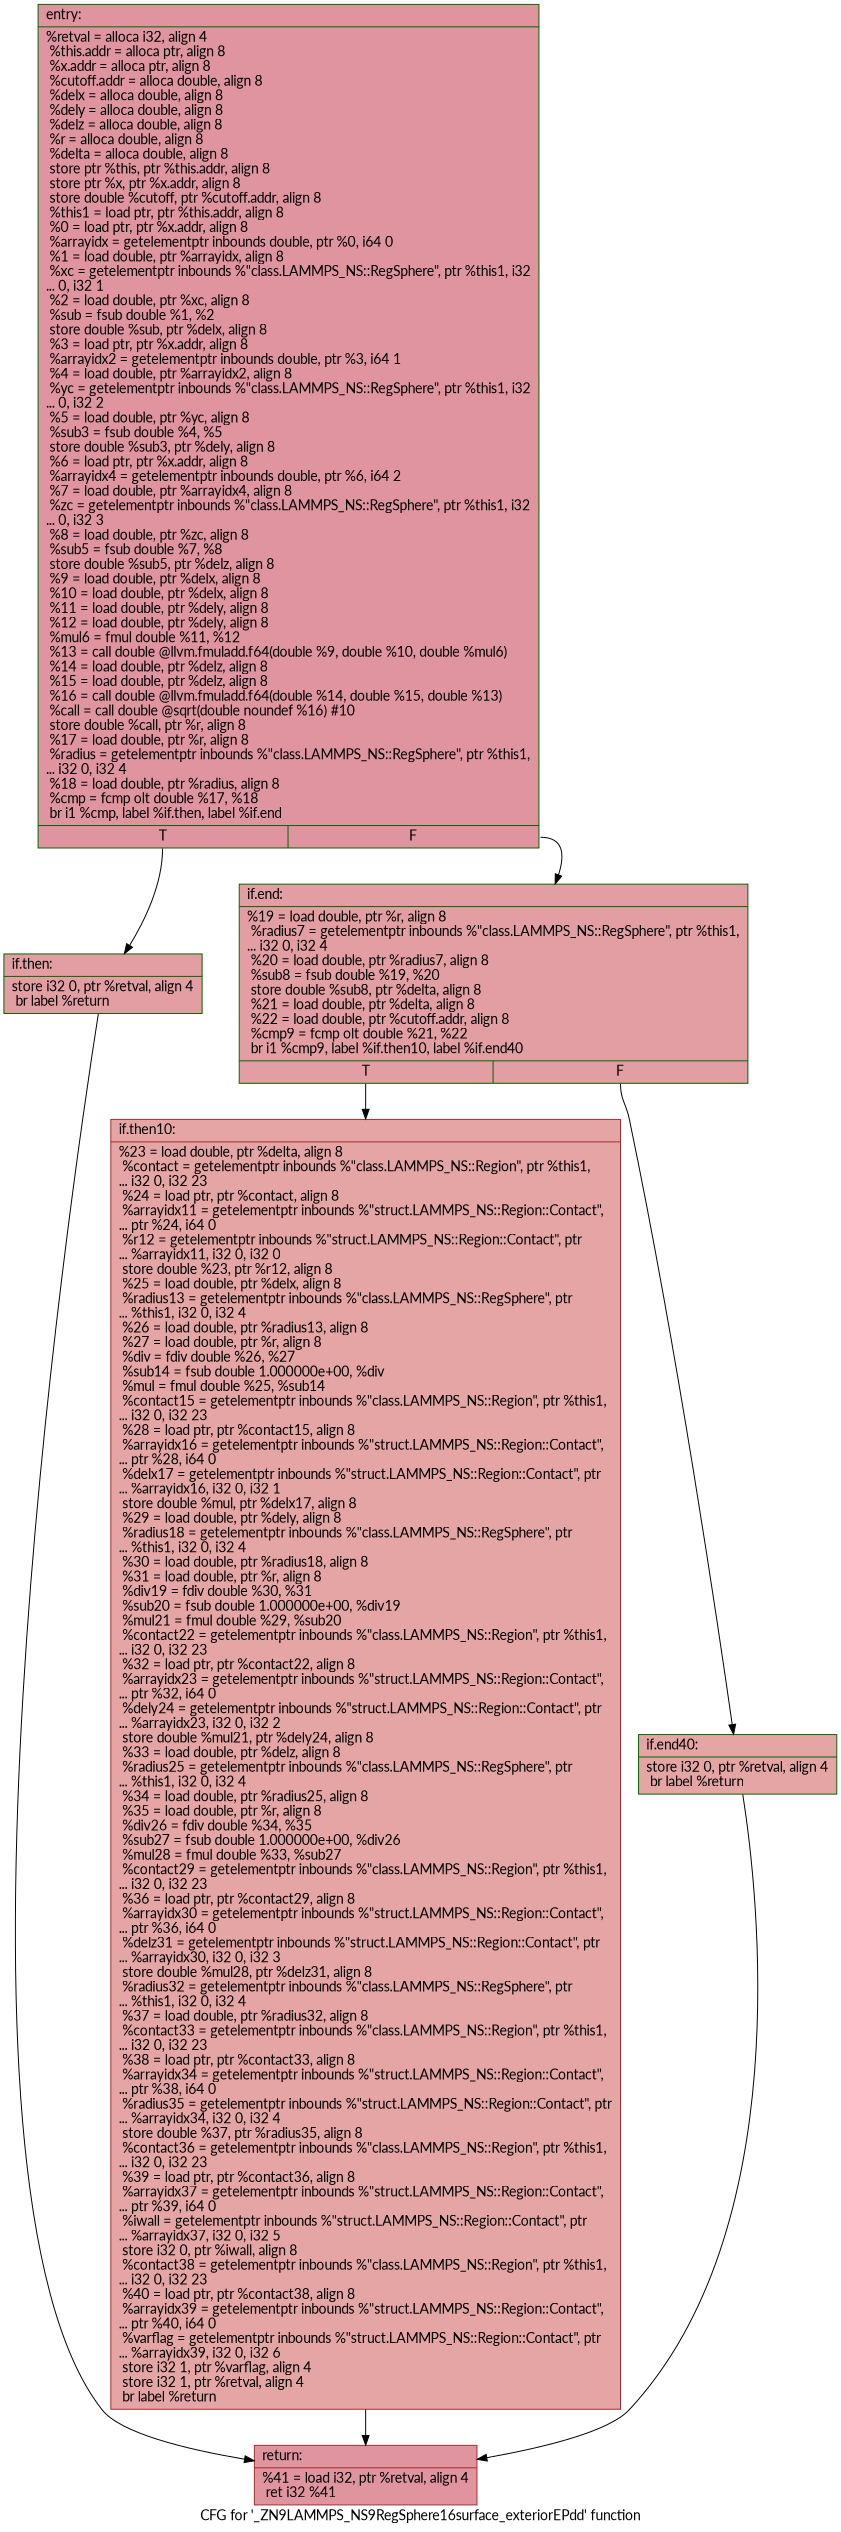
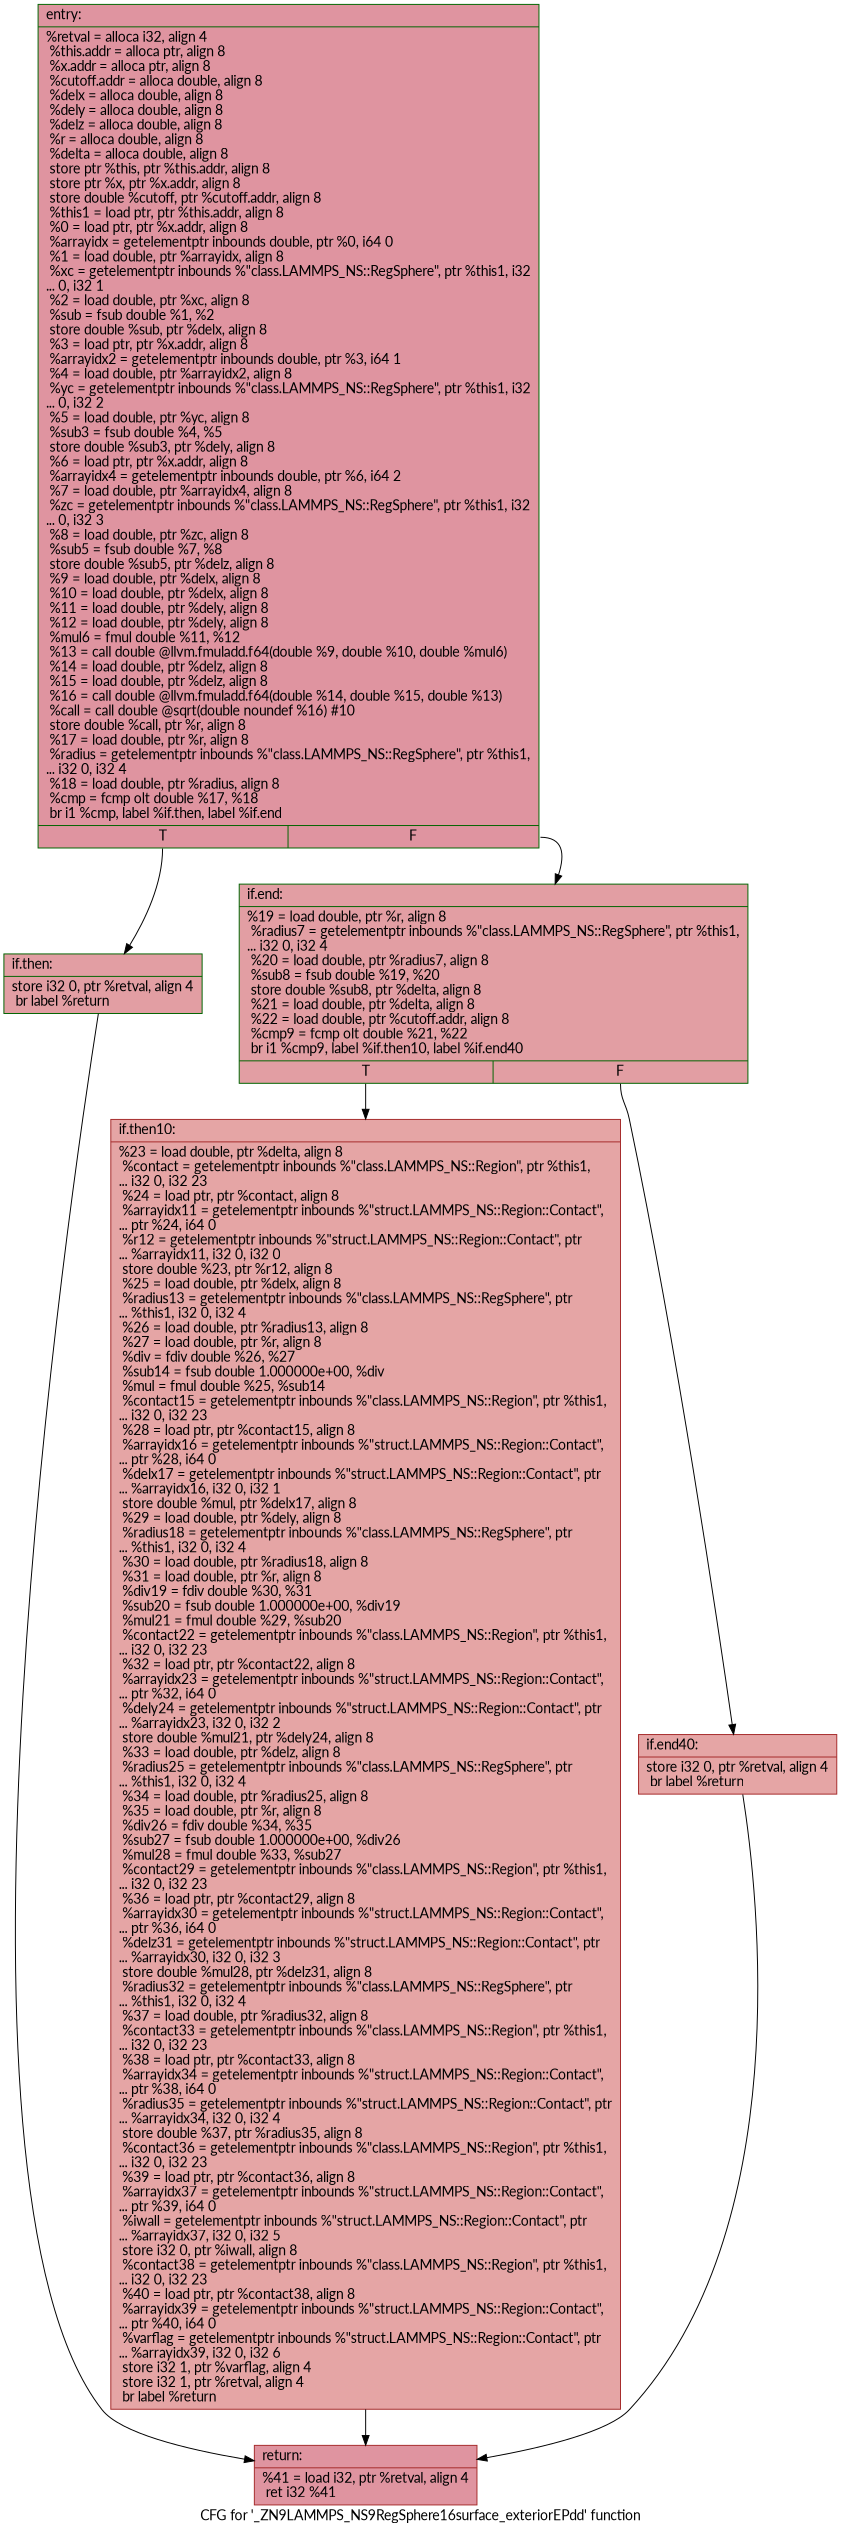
node "if.end40:": color darkgreen -> brown
